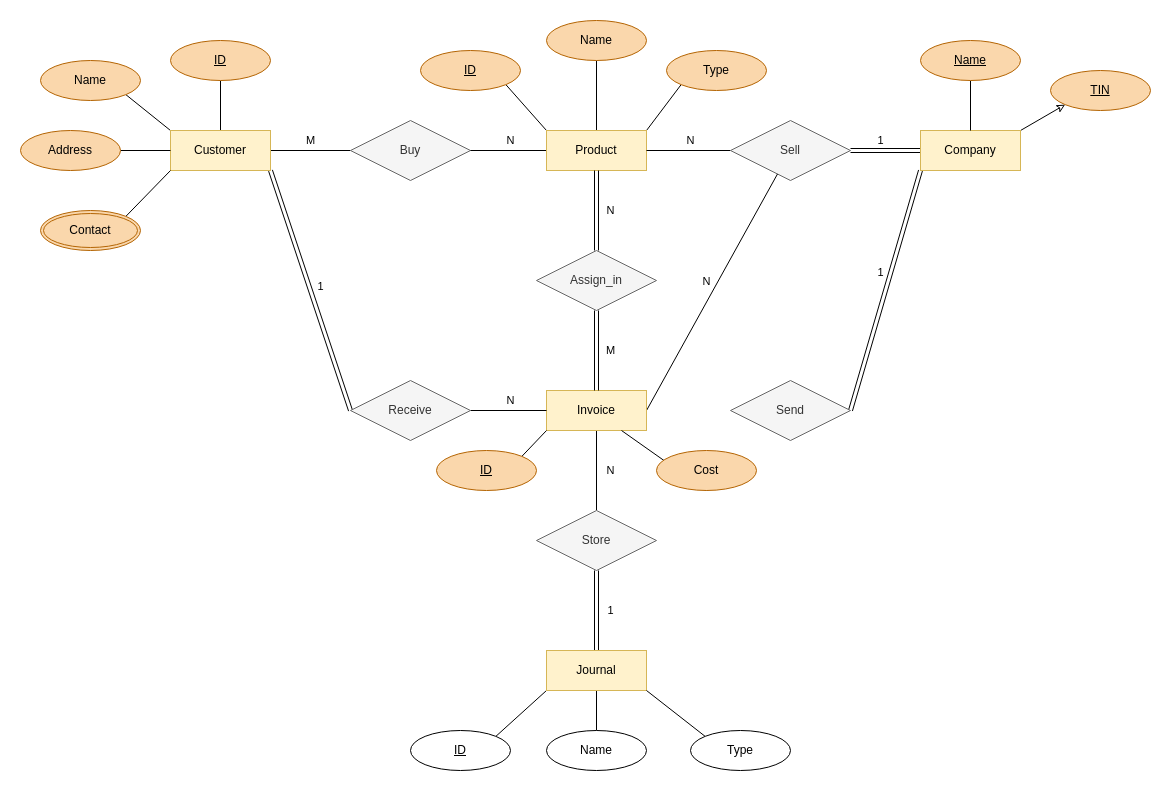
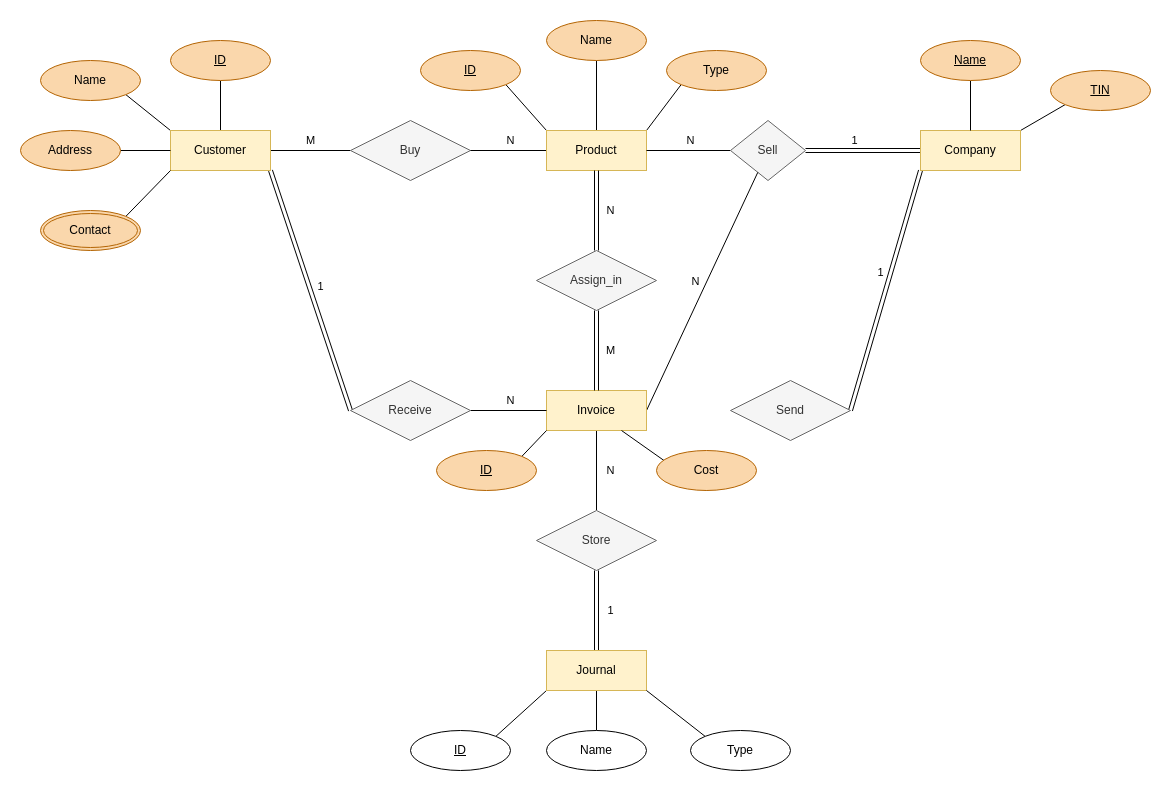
edge "Company" -> "TIN": arrowhead classic -> none
node "Sell": size 120x60 -> 75x60
